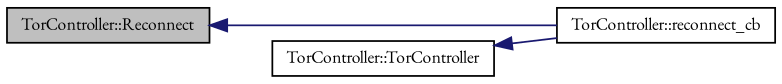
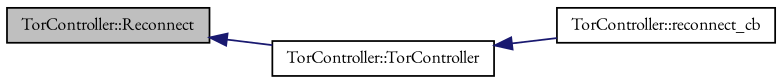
edge "TorController::reconnect_cb" -> "TorController::Reconnect": now "TorController::TorController" -> "TorController::Reconnect"
